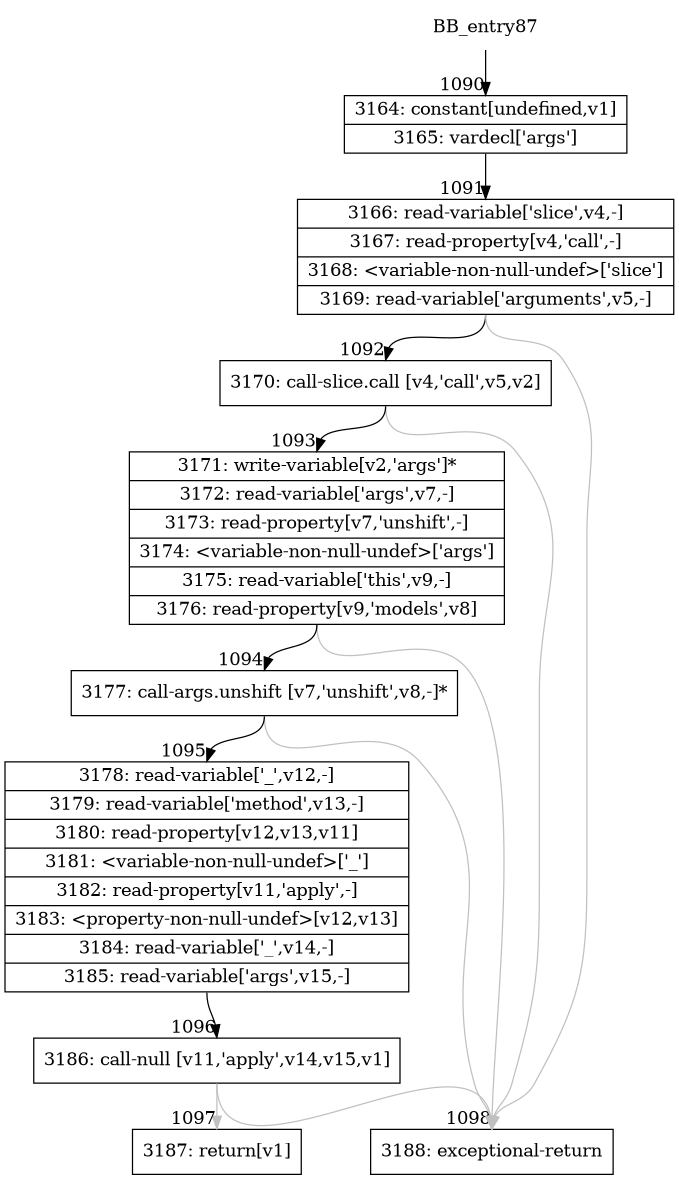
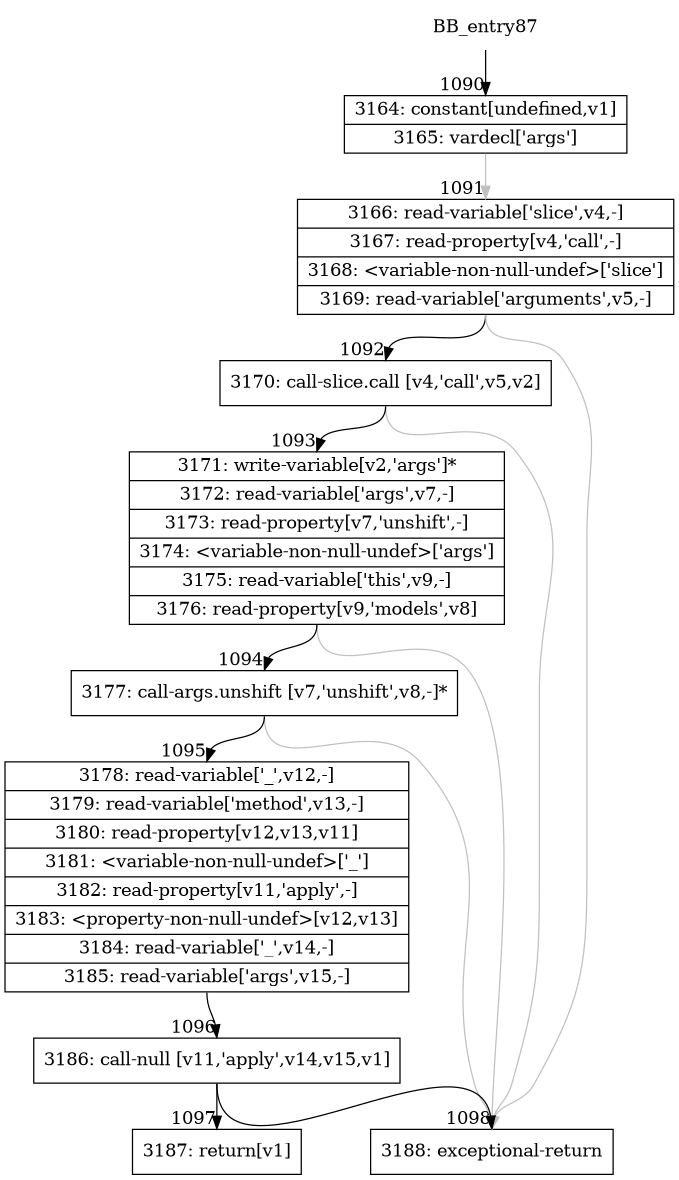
edge "3164: constant[undefined,v1]" -> "3166: read-variable['slice',v4,-]": color black -> gray
edge "3186: call-null [v11,'apply',v14,v15,v1]" -> "3187: return[v1]": color gray -> black
edge "3186: call-null [v11,'apply',v14,v15,v1]" -> "3188: exceptional-return": color gray -> black
